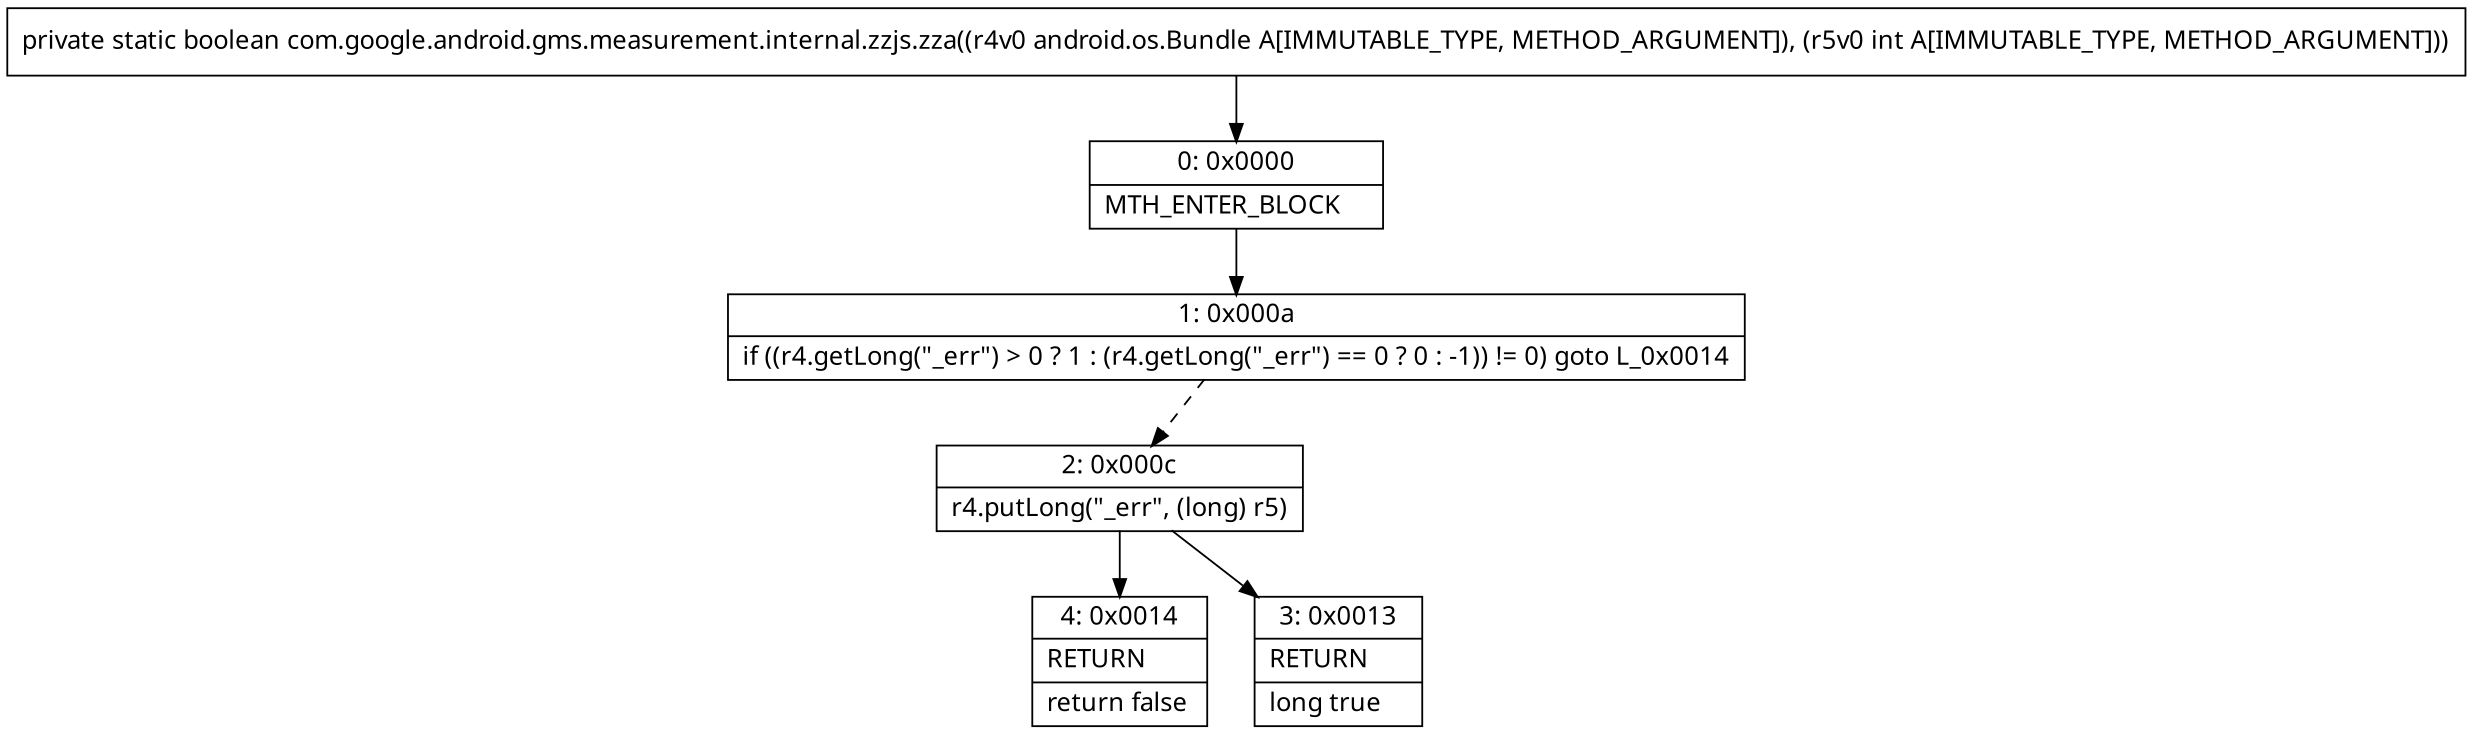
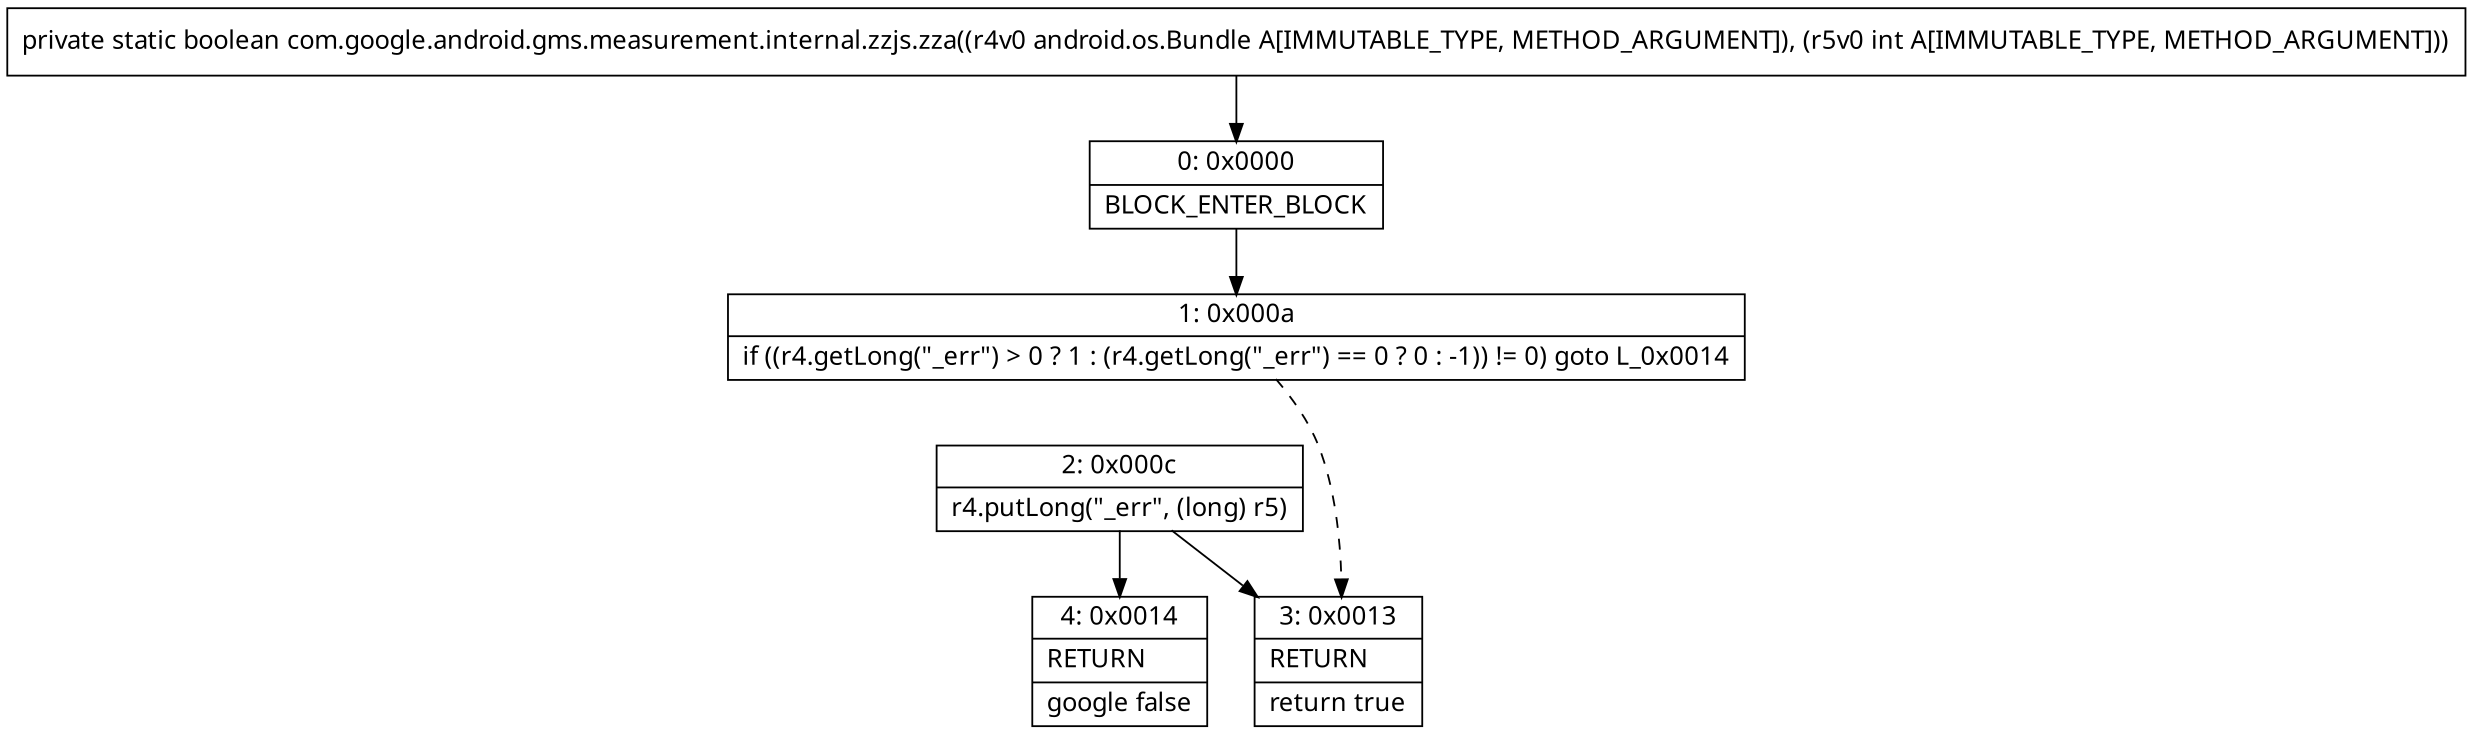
node "0: 0x0000": text "MTH_ENTER_BLOCK" -> "BLOCK_ENTER_BLOCK"
edge "1: 0x000a" -> "2: 0x000c": now "1: 0x000a" -> "3: 0x0013"
node "4: 0x0014": text "return false" -> "google false"
node "3: 0x0013": text "long true" -> "return true"
